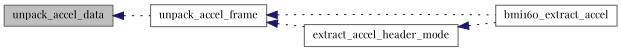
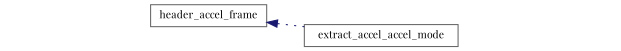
node "unpack_accel_data": removed
node "unpack_accel_frame": label "unpack_accel_frame" -> "header_accel_frame"
node "bmi160_extract_accel": removed
node "extract_accel_header_mode": label "extract_accel_header_mode" -> "extract_accel_accel_mode"
